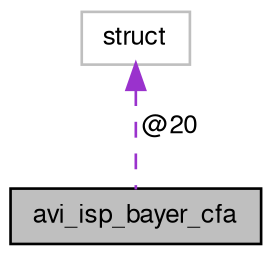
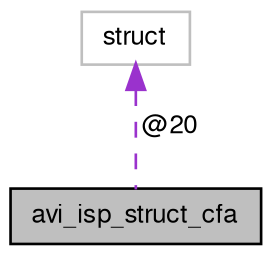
node "avi_isp_bayer_cfa": label "avi_isp_bayer_cfa" -> "avi_isp_struct_cfa"
